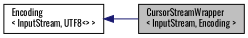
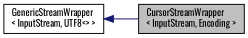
node "Encoding < InputStream, UTF8<> >": label "Encoding < InputStream, UTF8<> >" -> "GenericStreamWrapper < InputStream, UTF8<> >"
